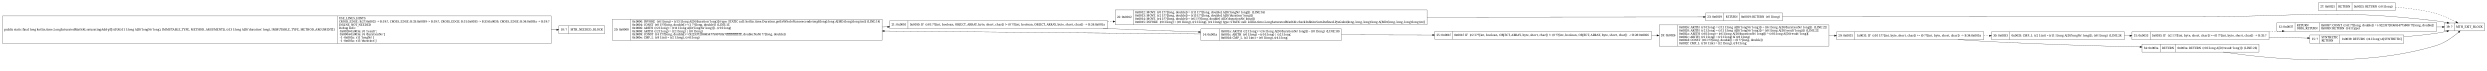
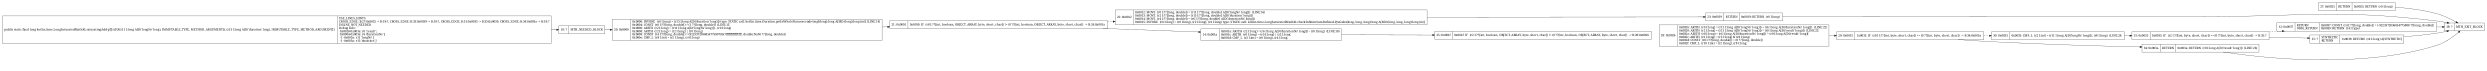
edge "27: 0x0025" -> "19: ?": style dashed -> solid
edge "24: 0x001a" -> "20: 0x0000": now "18: ?" -> "20: 0x0000"
edge "25: 0x001f" -> "28: 0x0026": removed
